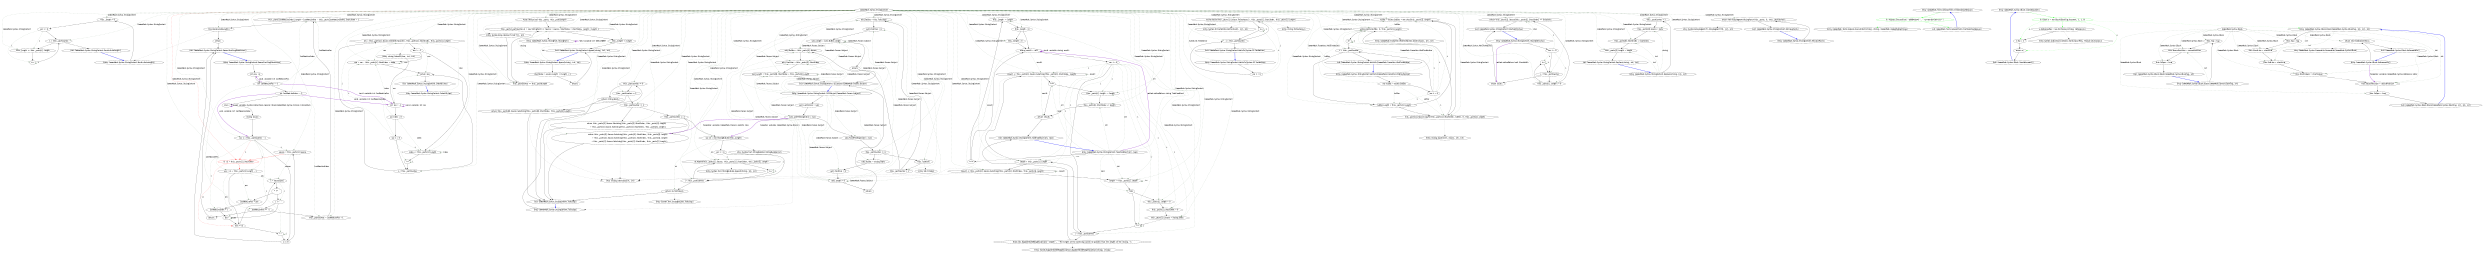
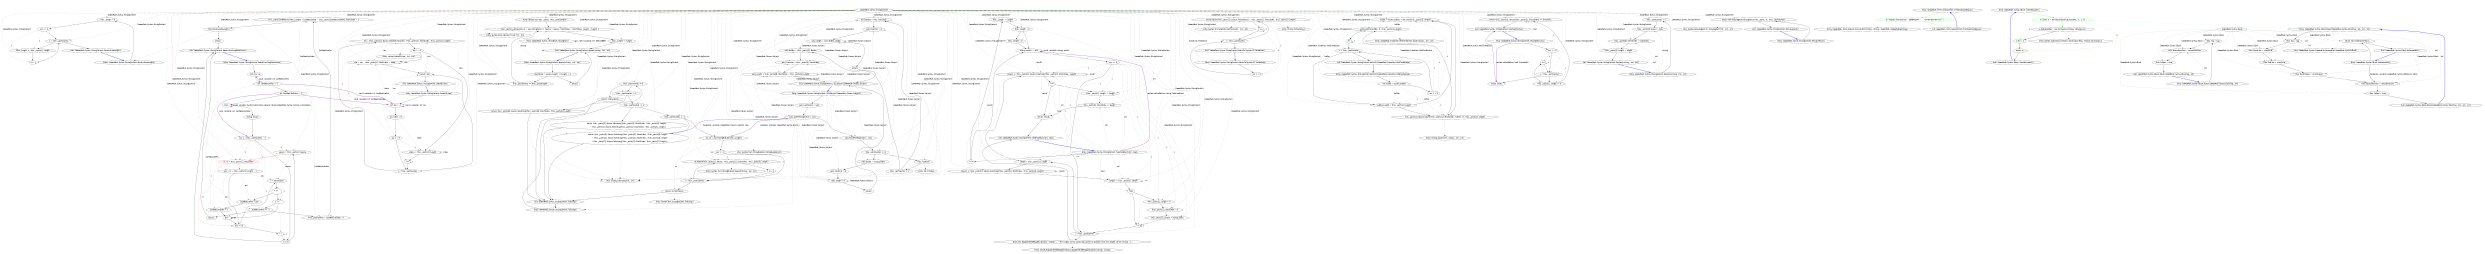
edge "Entry System.Array.Resize<T>(ref T[], int)" -> "this._partCounter == this._partsLength": now "startIndex > source.Length || length < 1" -> "this._partCounter == this._partsLength"
edge "Entry string.IndexOf(char, int, int)" -> "int res = -1": now "Entry CommonMark.Syntax.StringContent.IndexOf(char)" -> "int res = -1"
node "this._partCounter = lastNewLinePos + 1": label "this._partCounter = lastNewLinePos + 1" -> "this._partCounter = lastNewLineIndex + 1"
